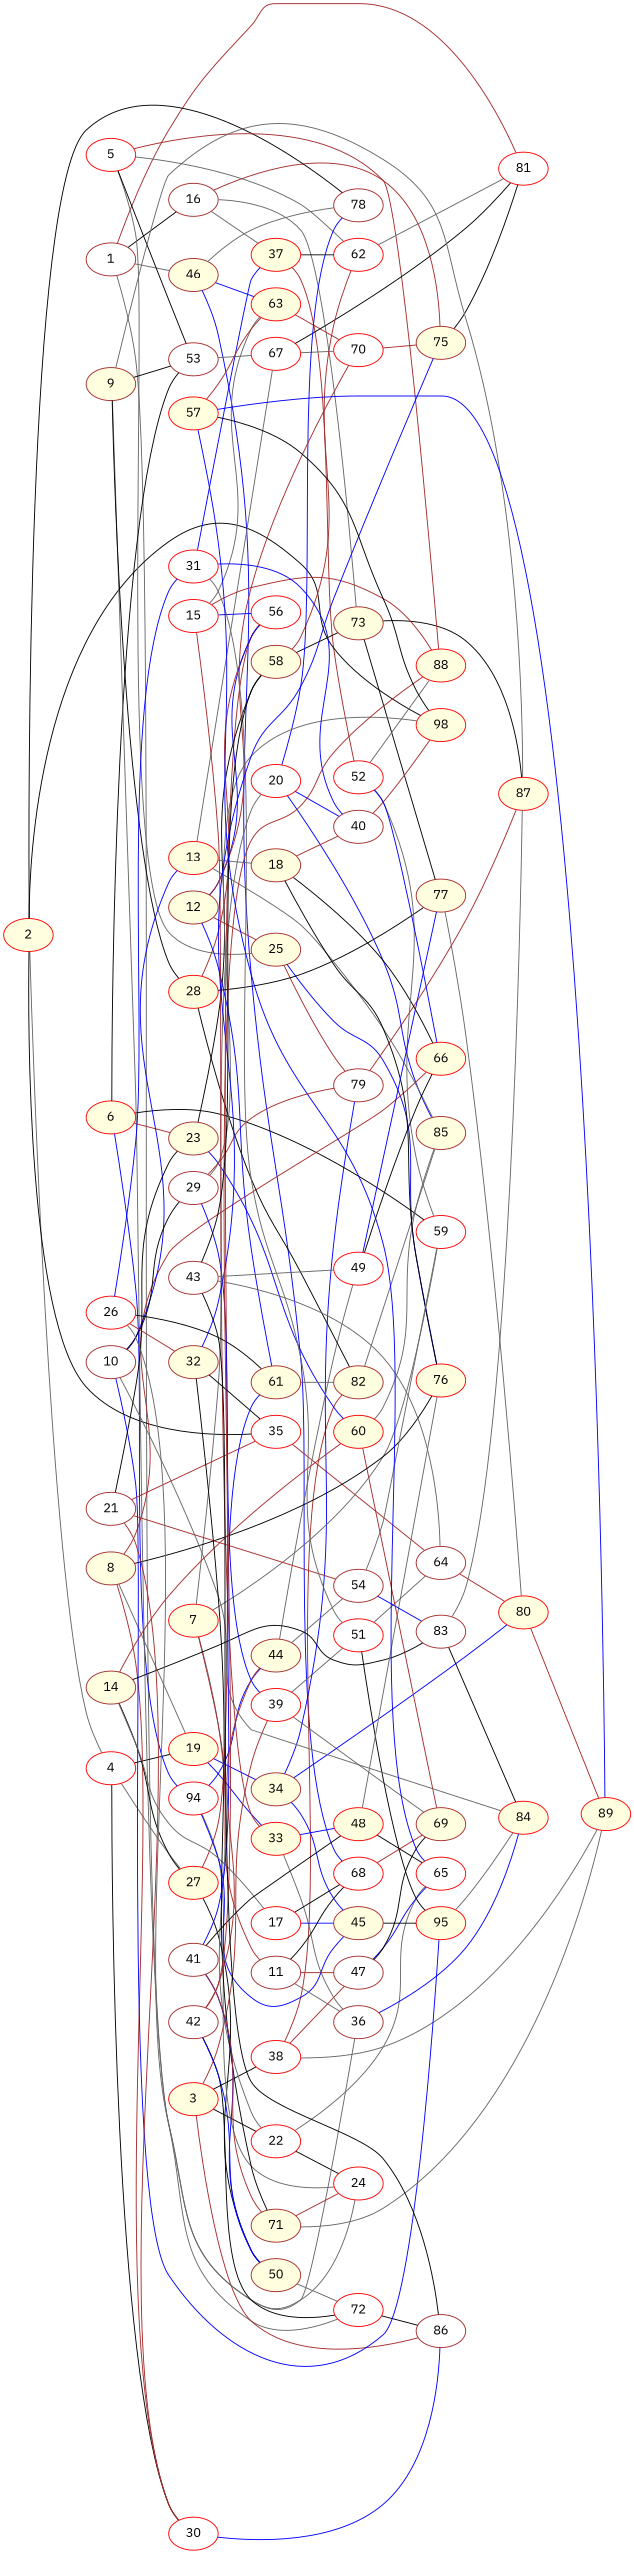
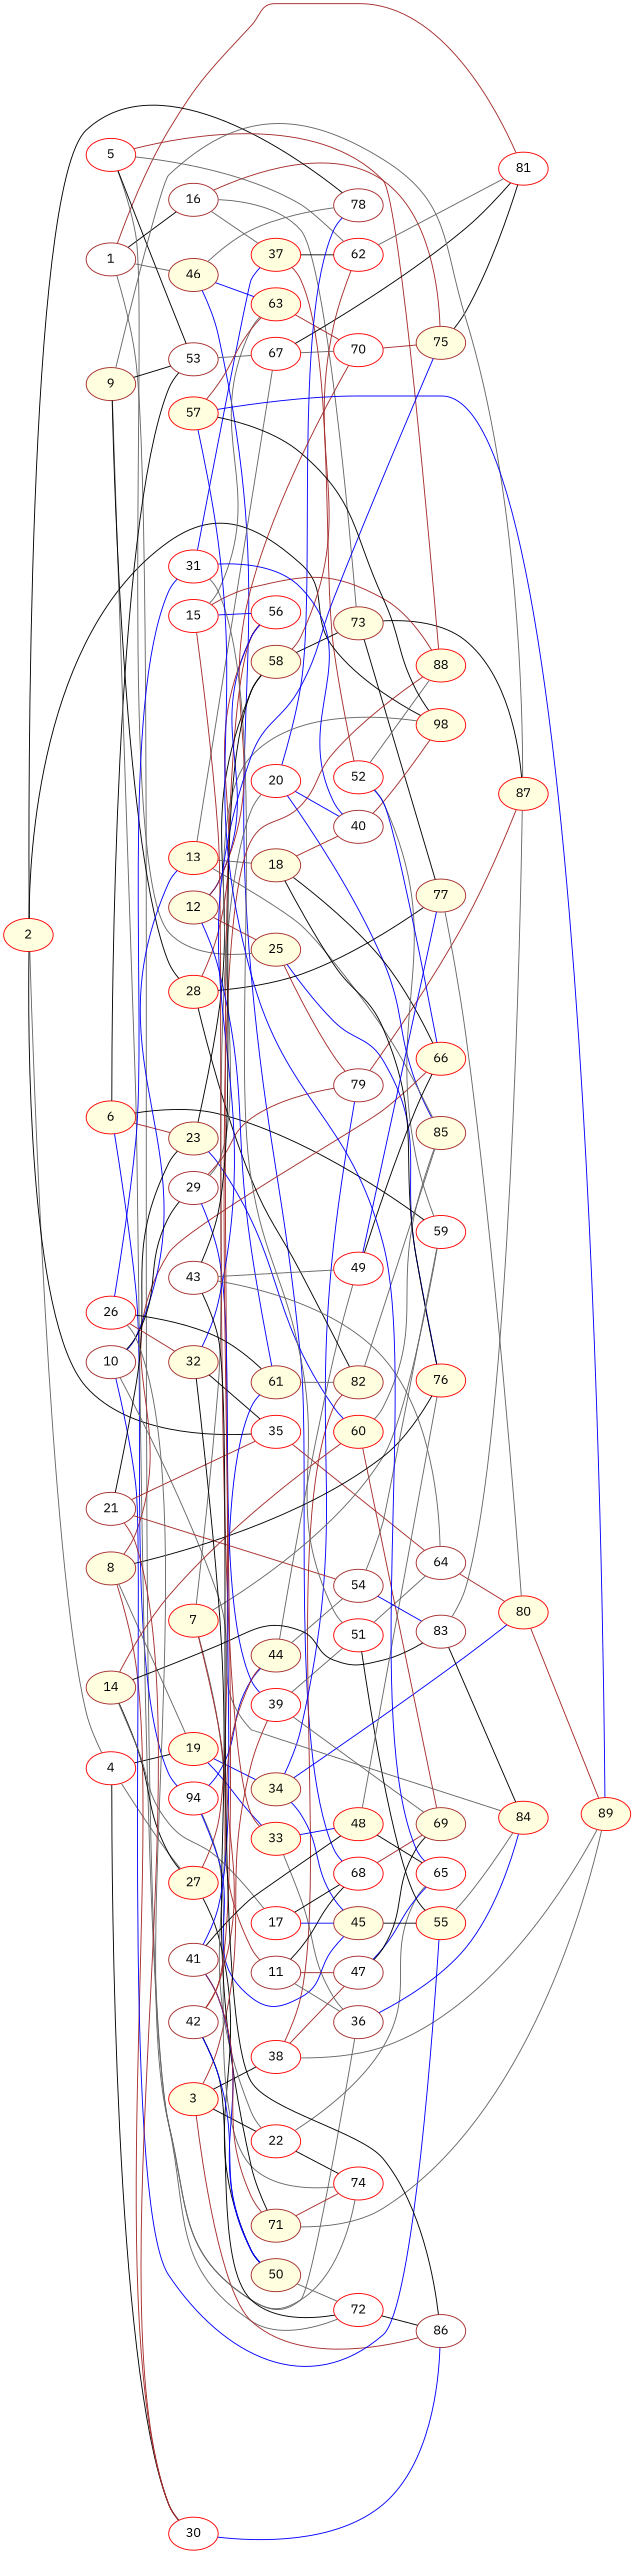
node "95": label "95" -> "55"
node "24": label "24" -> "74"
